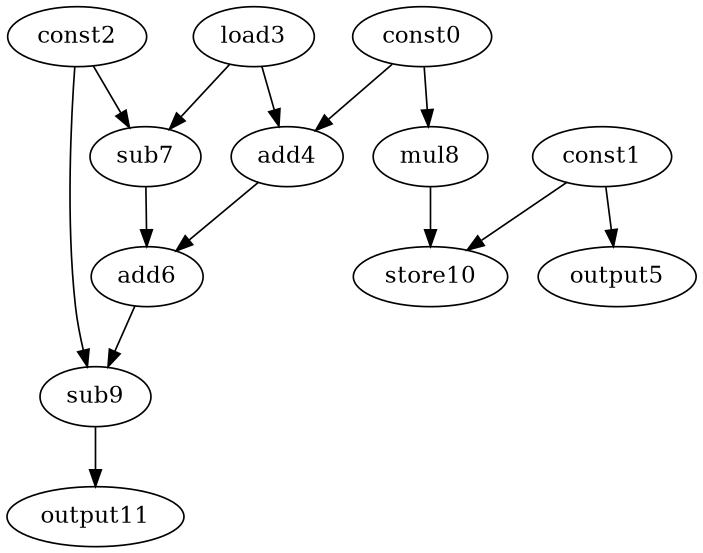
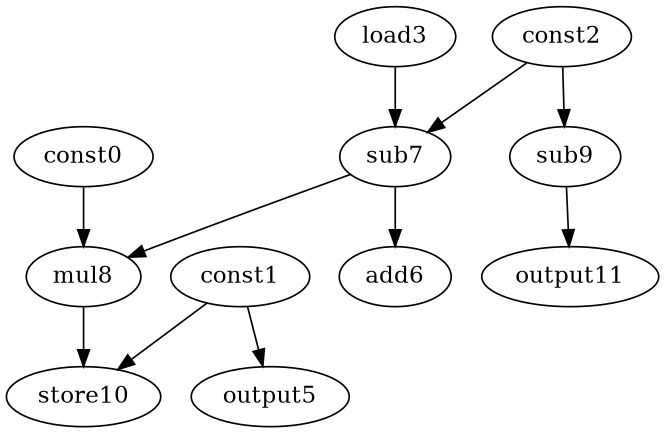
node "add4": removed
edge "sub7" -> "mul8": added
edge "add6" -> "sub9": removed
